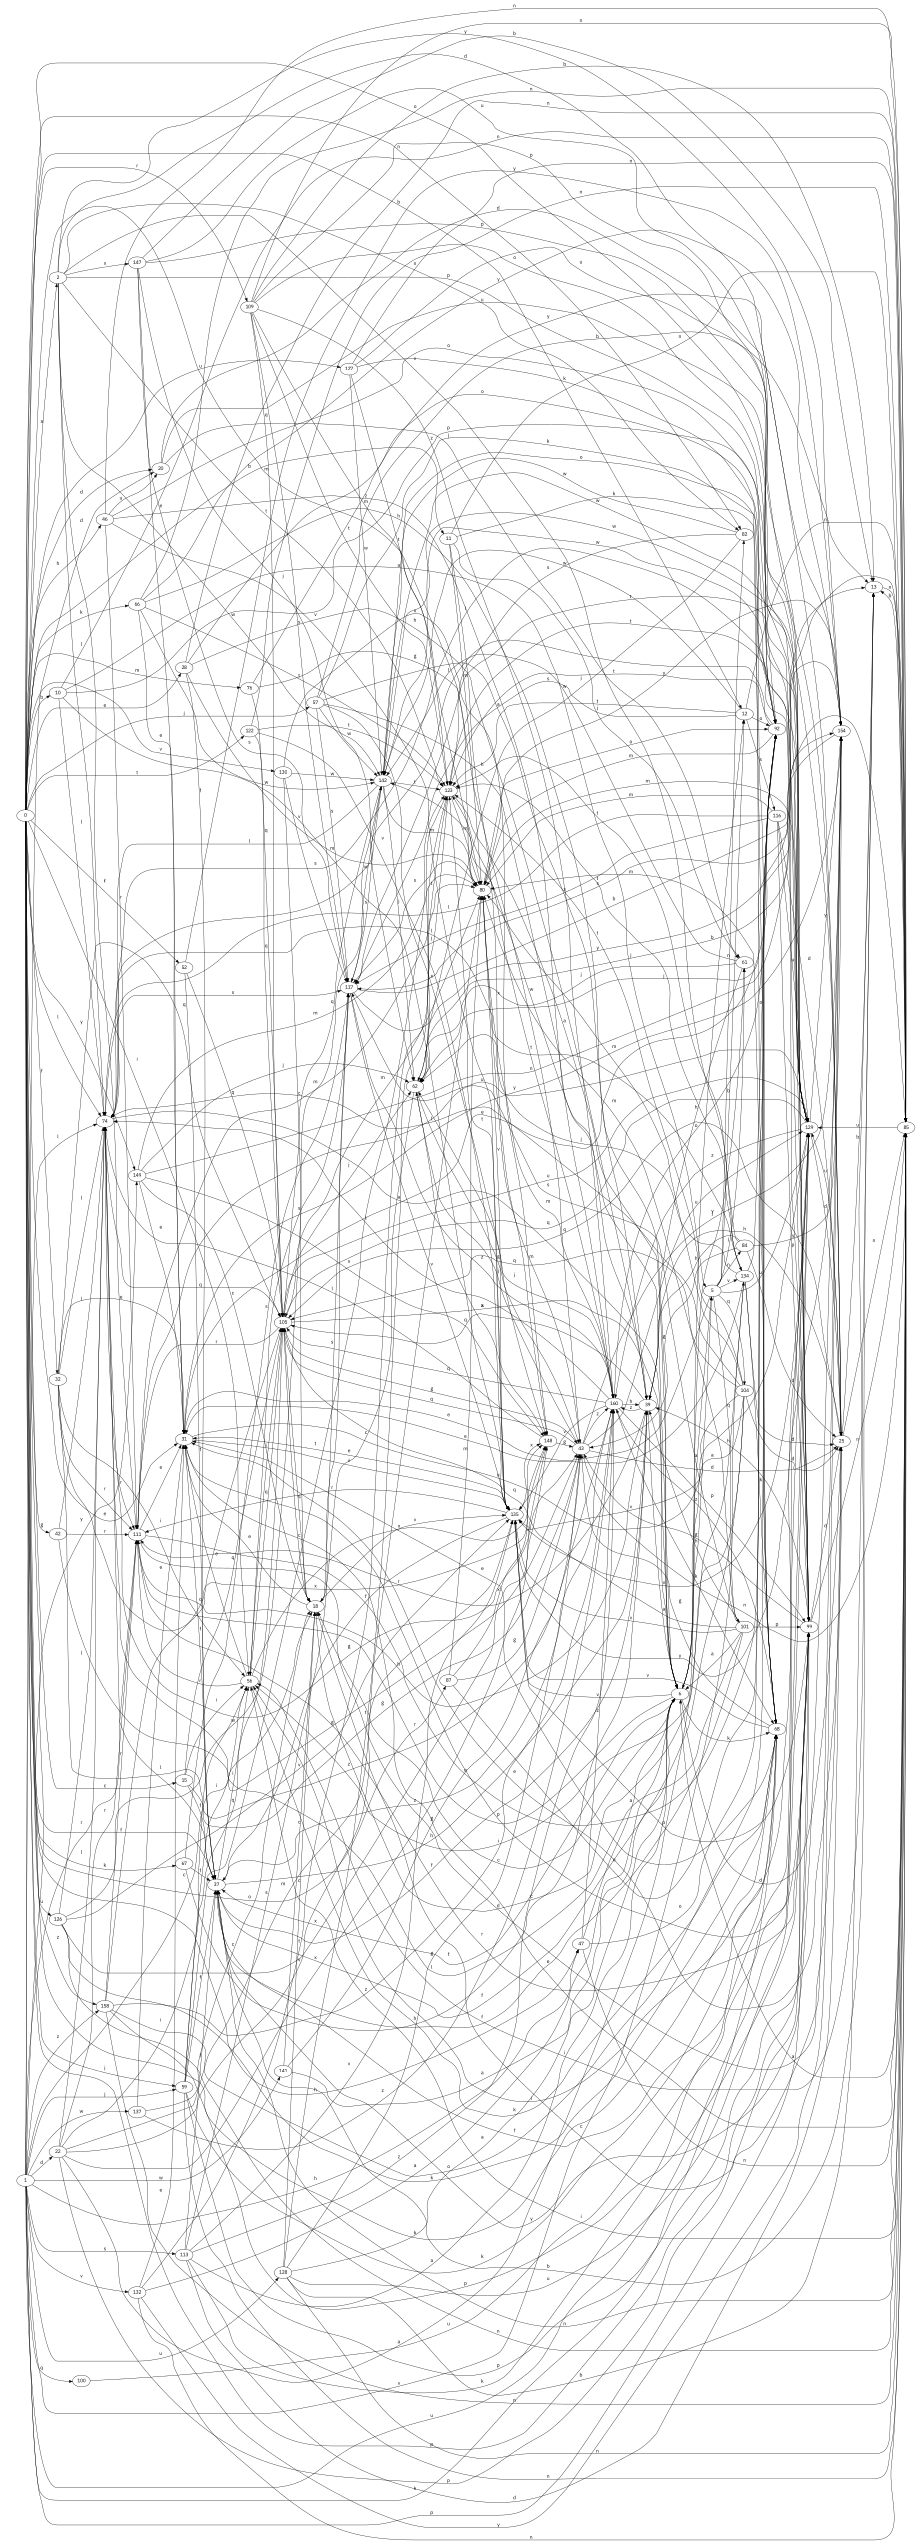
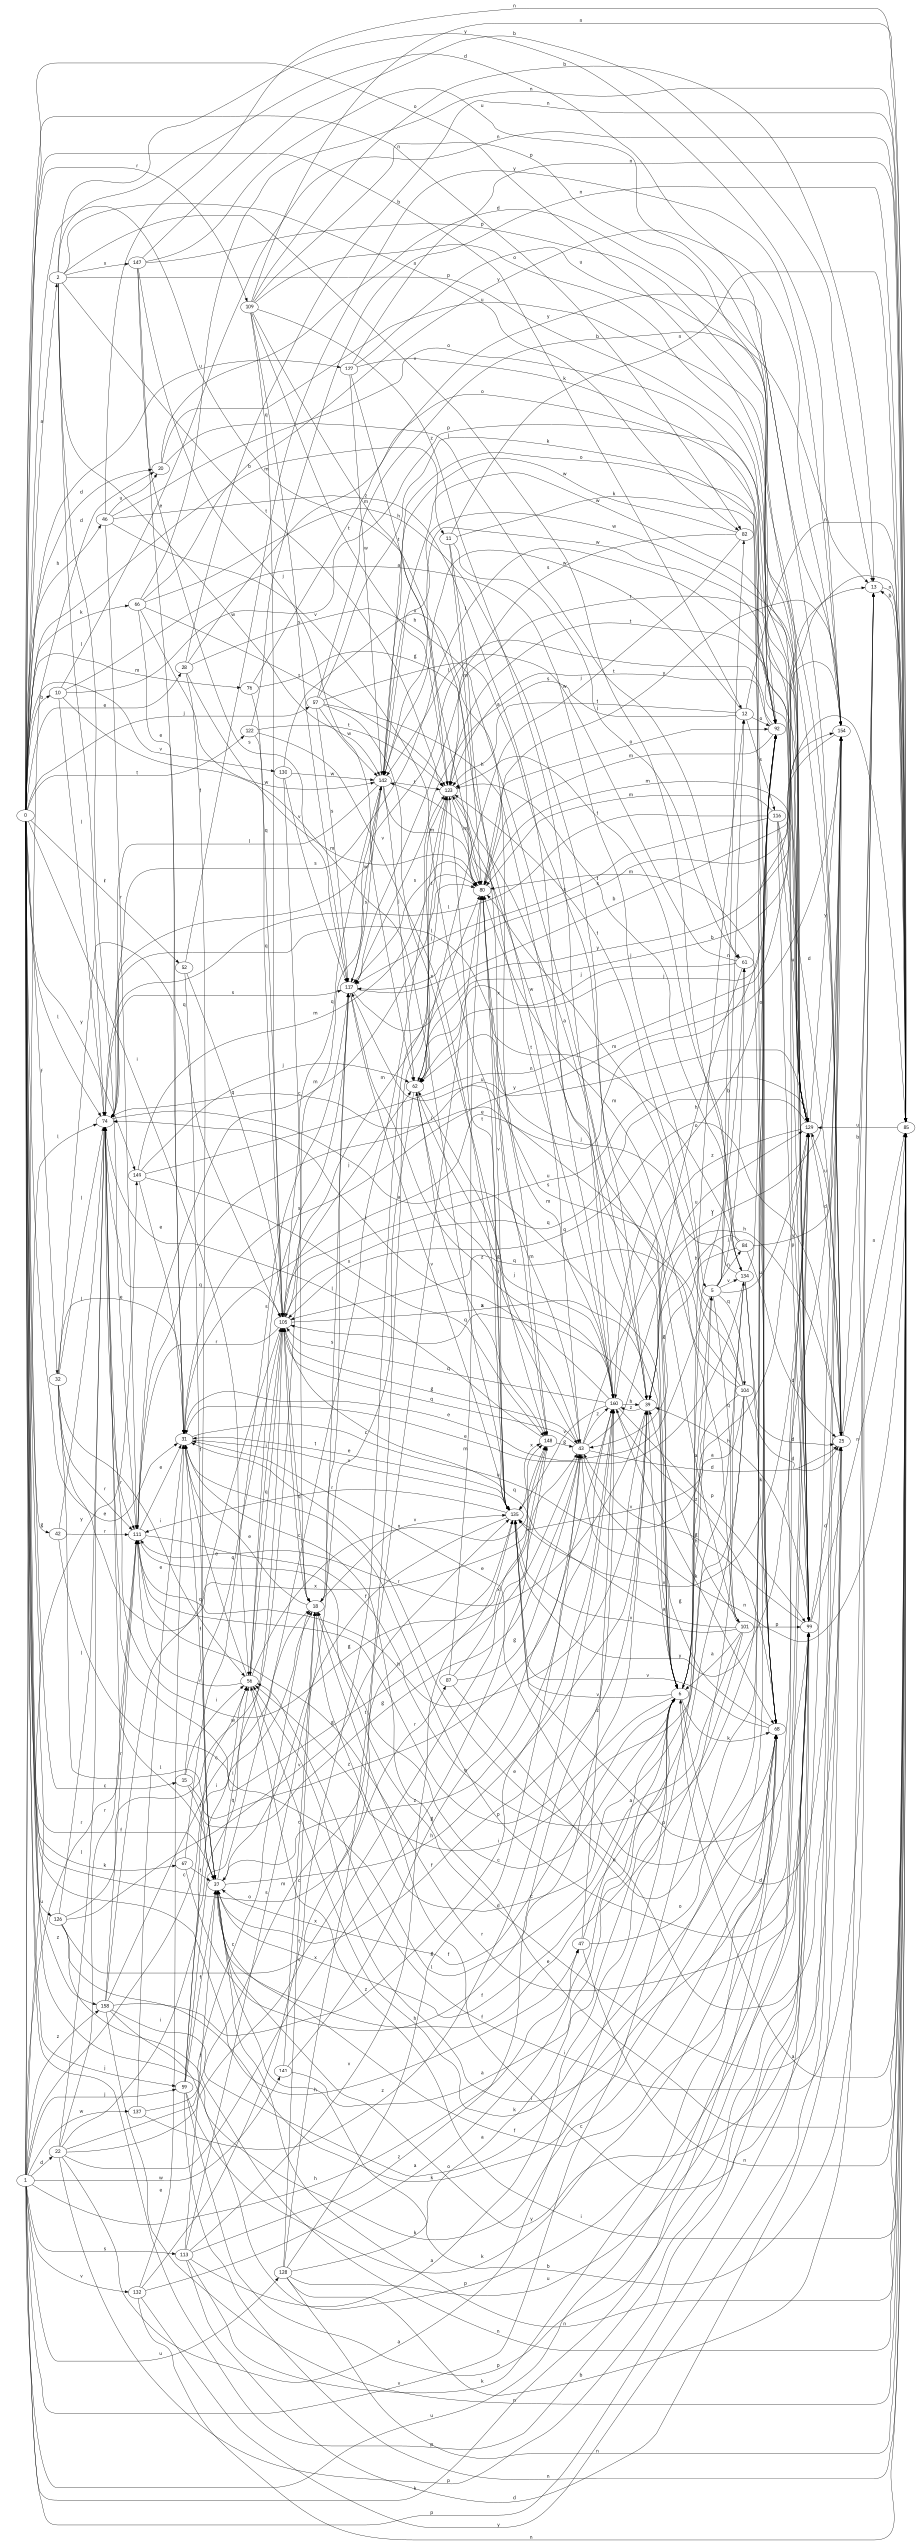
edge "149" -> "18": now "158" -> "18"
node "100": removed
